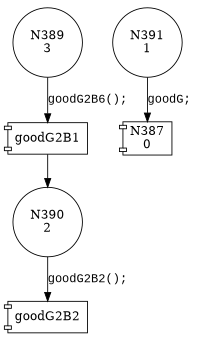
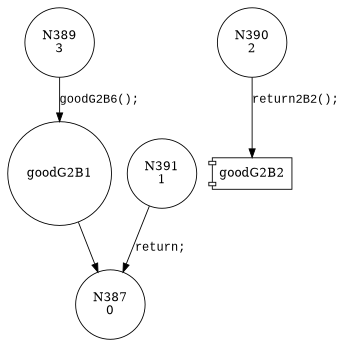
edge "N391 1" -> "N387 0": label "goodG;" -> "return;"
node "goodG2B1": shape component -> circle
node "N387 0": shape component -> circle
edge "goodG2B1" -> "N390 2": now "goodG2B1" -> "N387 0"
edge "N390 2" -> "goodG2B2": label "goodG2B2();" -> "return2B2();"
